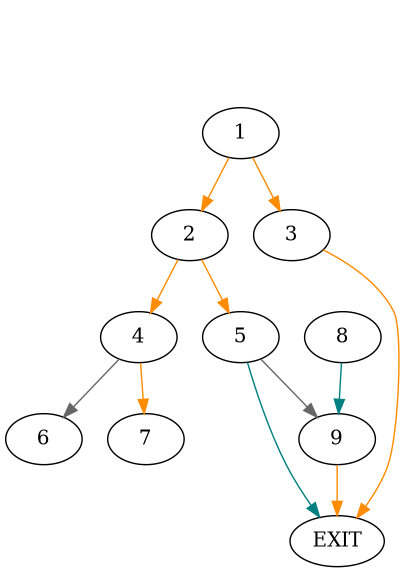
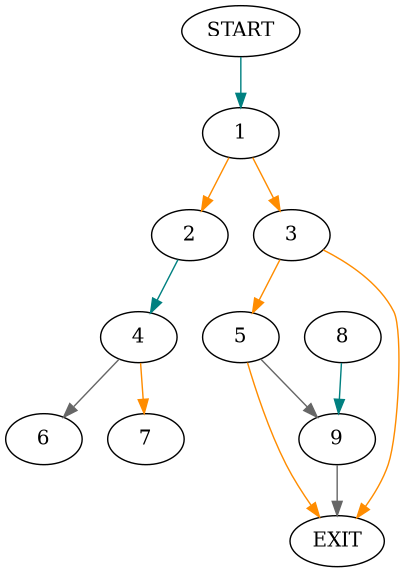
node "START": added
edge "2" -> "4": color darkorange -> teal
edge "2" -> "5": now "3" -> "5"
edge "5" -> "EXIT": color teal -> darkorange
edge "9" -> "EXIT": color darkorange -> gray40
